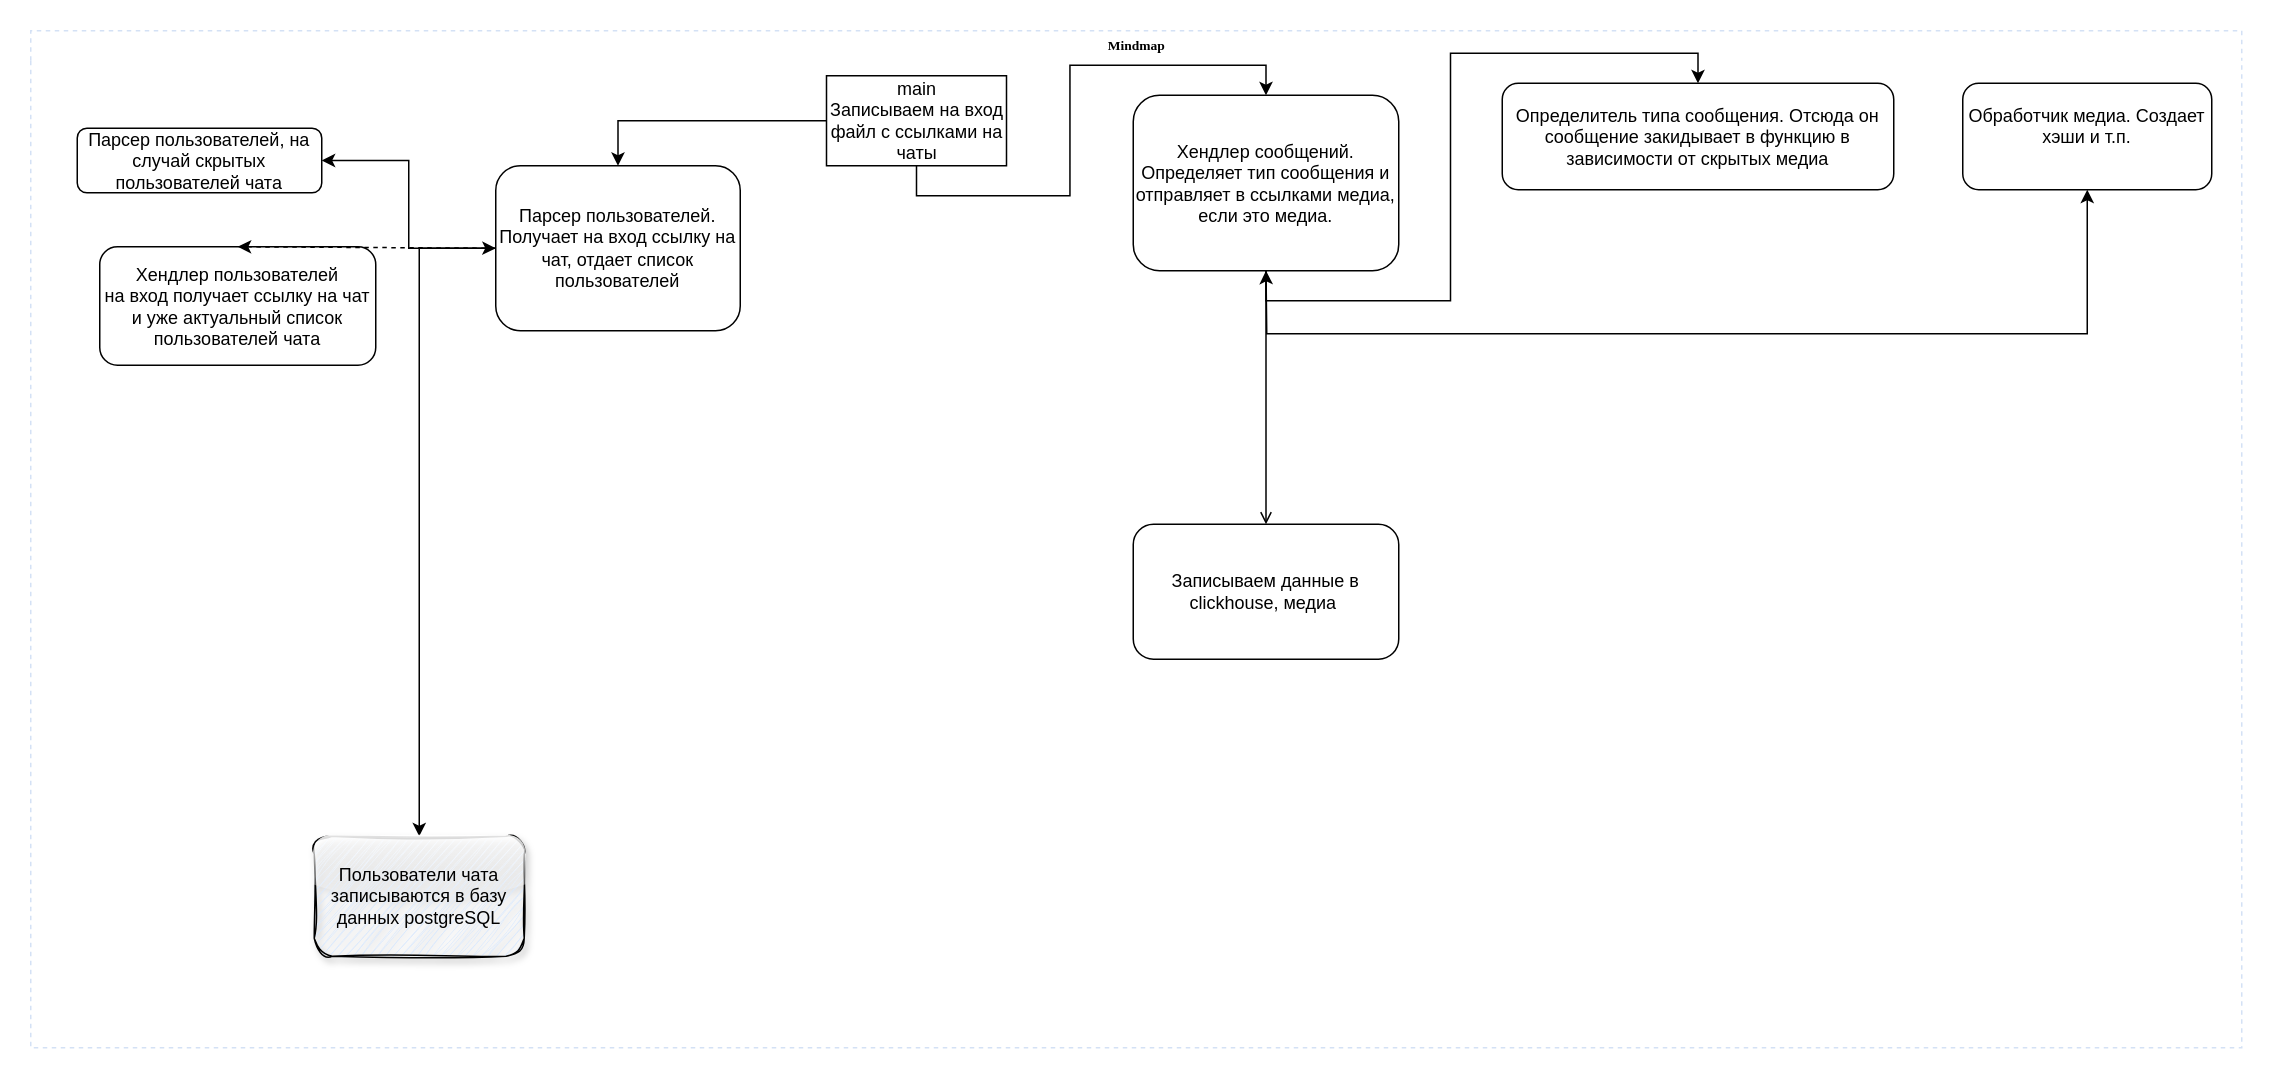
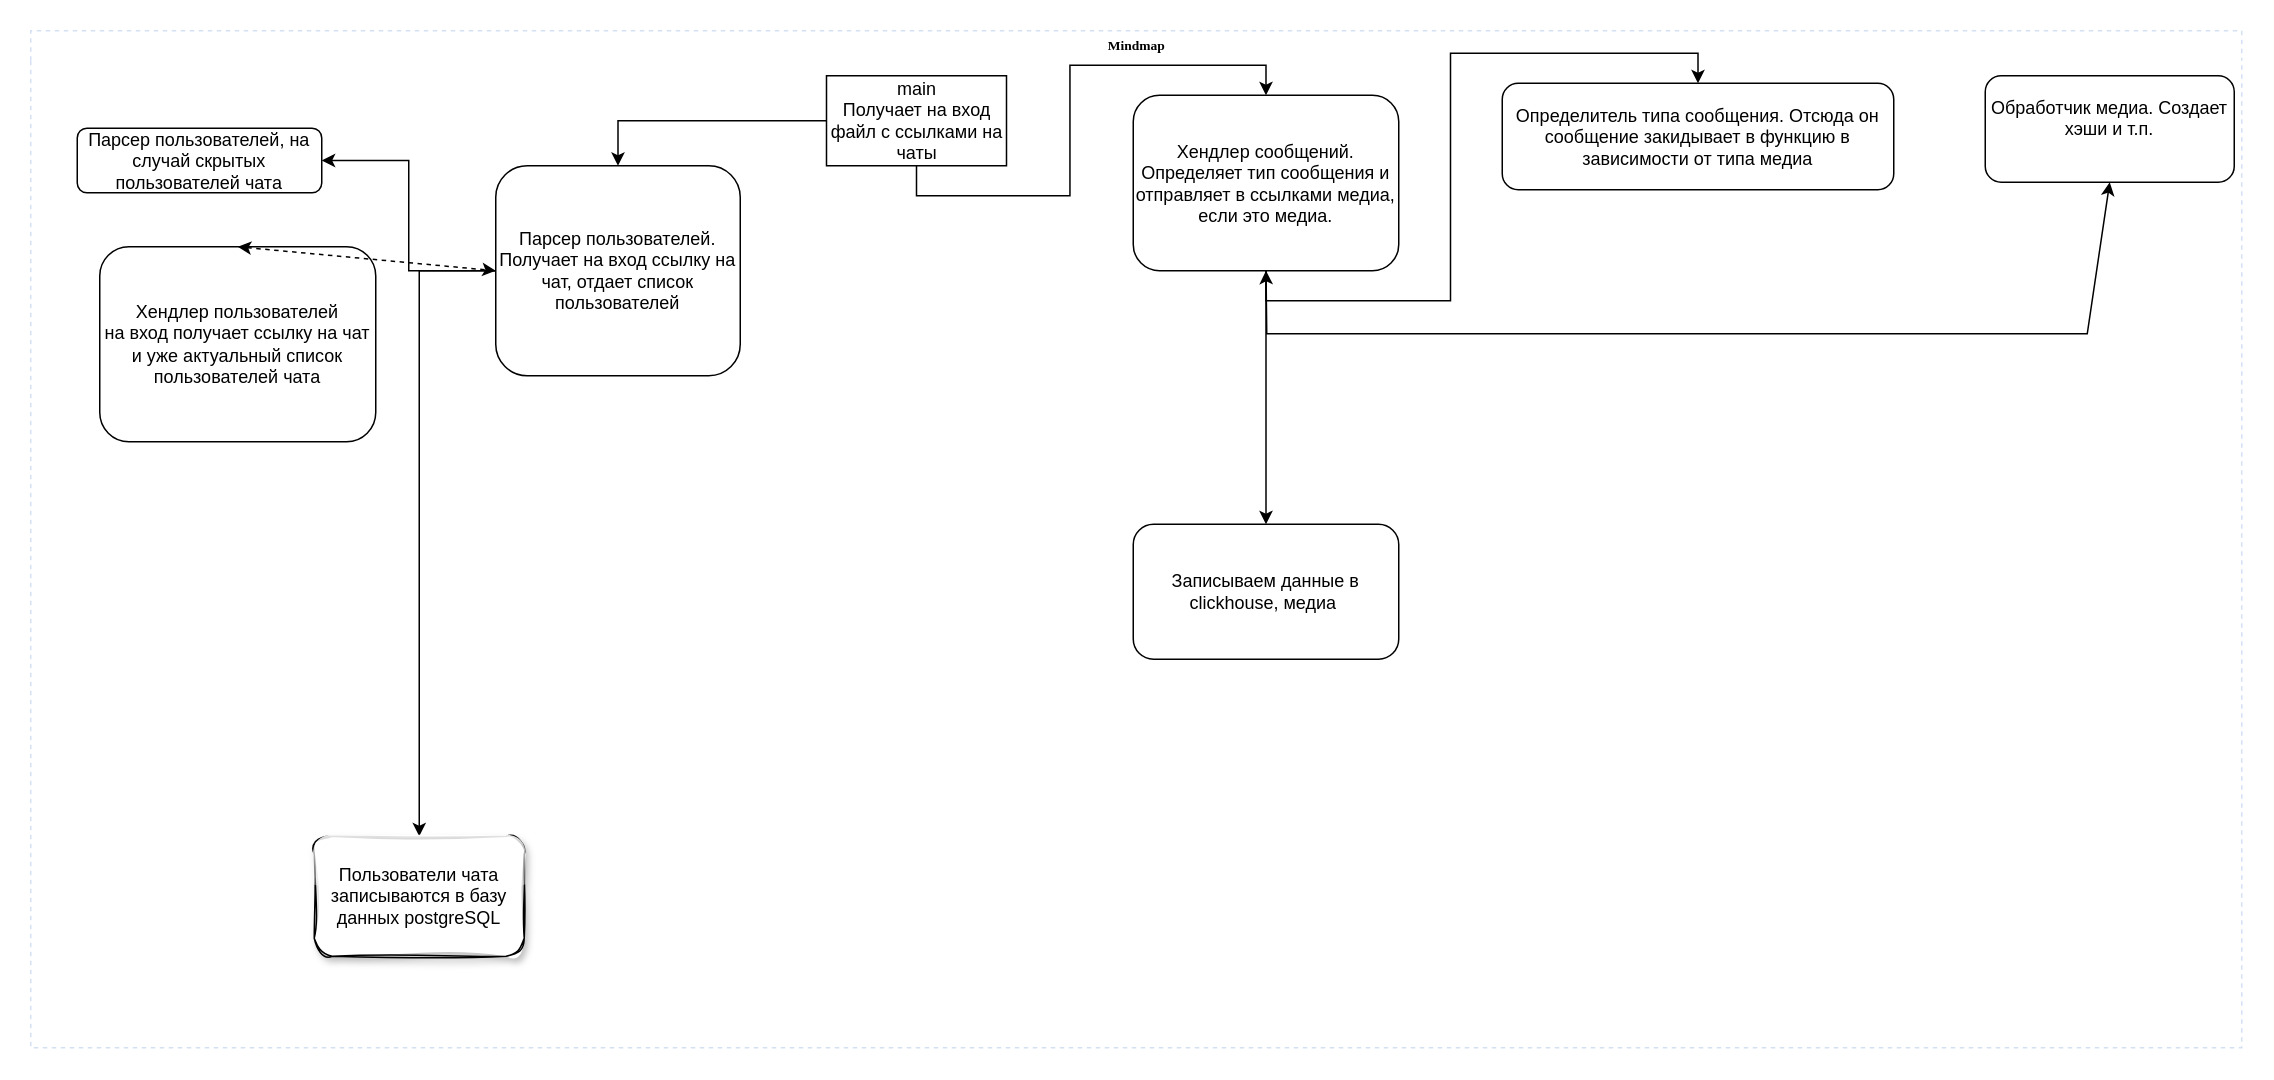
node "main Записываем на вход файл с ссылками на чаты": label "main Записываем на вход файл с ссылками на чаты" -> "main Получает на вход файл с ссылками на чаты"
node "Определитель типа сообщения. Отсюда он сообщение закидывает в функцию в зависимости от скрытых медиа": label "Определитель типа сообщения. Отсюда он сообщение закидывает в функцию в зависимости от скрытых медиа" -> "Определитель типа сообщения. Отсюда он сообщение закидывает в функцию в зависимости от типа медиа"
node "Обработчик медиа. Создает хэши и т.п.": moved (2087, 137) -> (2110, 129)
node "Парсер пользователей. Получает на вход ссылку на чат, отдает список пользователей": size 245x165 -> 245x210
node "Хендлер пользователей на вход получает ссылку на чат и уже актуальный список пользователей чата": size 276x119 -> 276x195
edge "Хендлер сообщений. Определяет тип сообщения и отправляет в ссылками медиа, если это медиа." -> "Записываем данные в clickhouse, медиа": arrowhead open -> classic
node "Пользователи чата записываются в базу данных postgreSQL": fillcolor #dae8fc -> #ffffff
